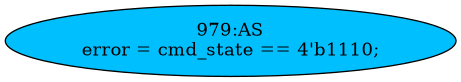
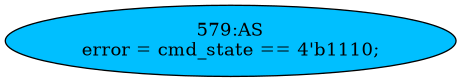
node "979:AS error = cmd_state == 4'b1110;": label "979:AS error = cmd_state == 4'b1110;" -> "579:AS error = cmd_state == 4'b1110;"
